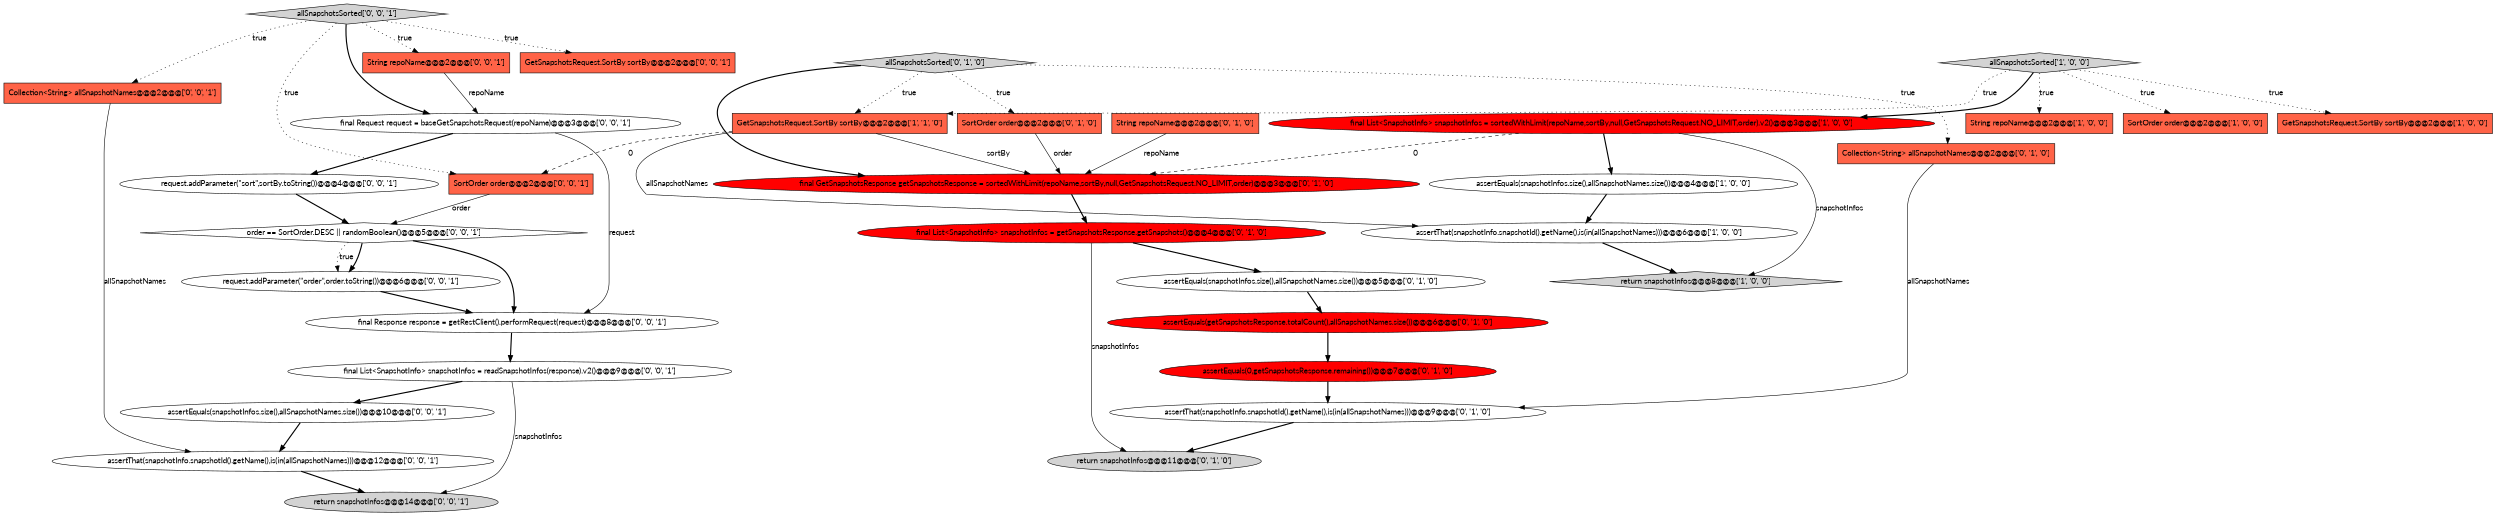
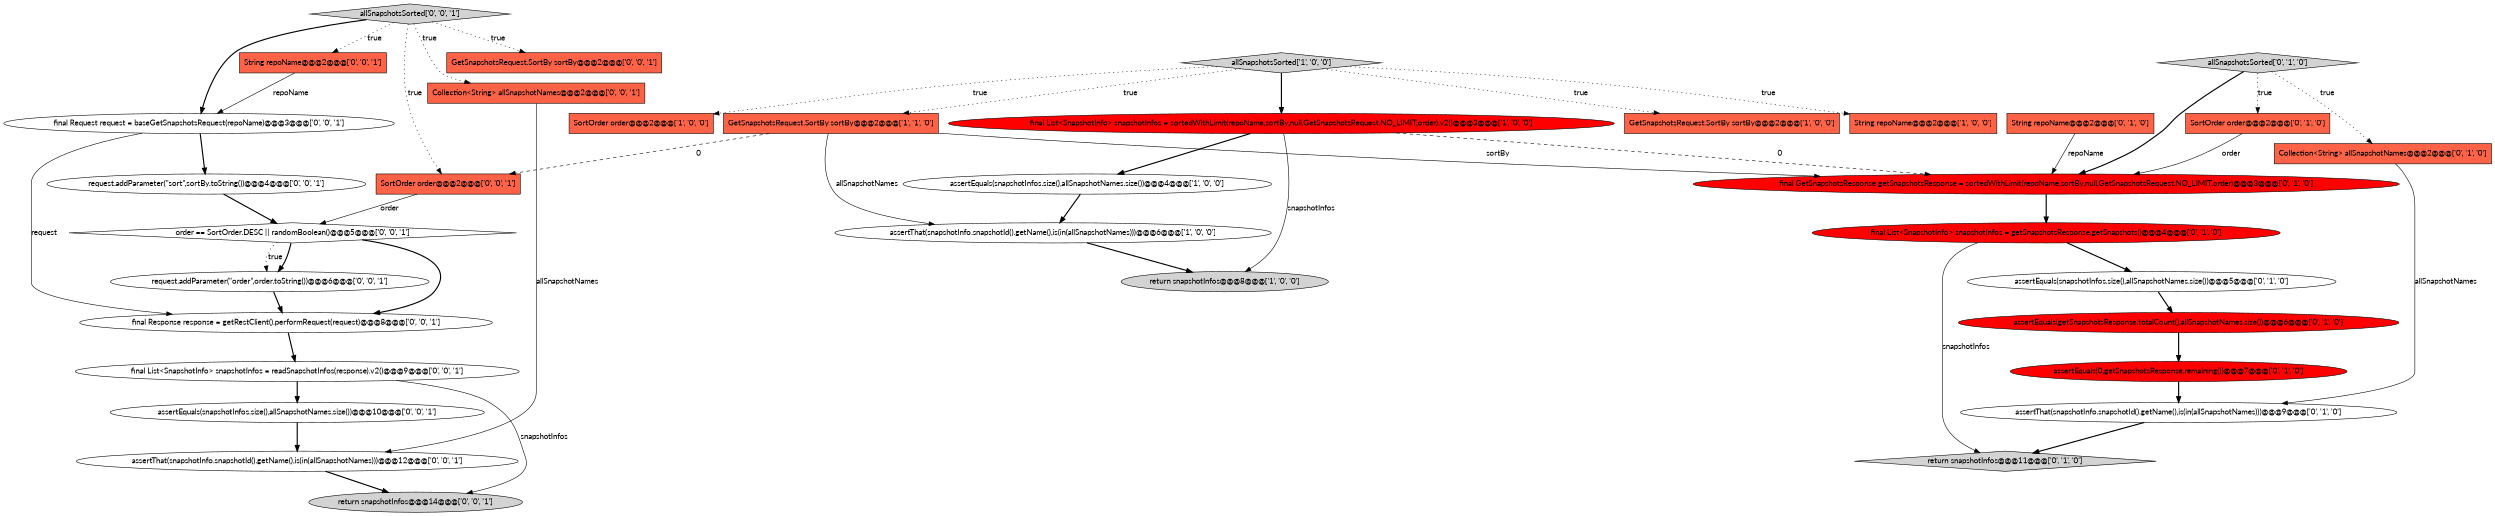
edge "allSnapshotsSorted['0', '1', '0']" -> "GetSnapshotsRequest.SortBy sortBy@@@2@@@['1', '1', '0']": removed, label "true"
node "return snapshotInfos@@@8@@@['1', '0', '0']": shape diamond -> ellipse
node "return snapshotInfos@@@11@@@['0', '1', '0']": shape ellipse -> diamond
